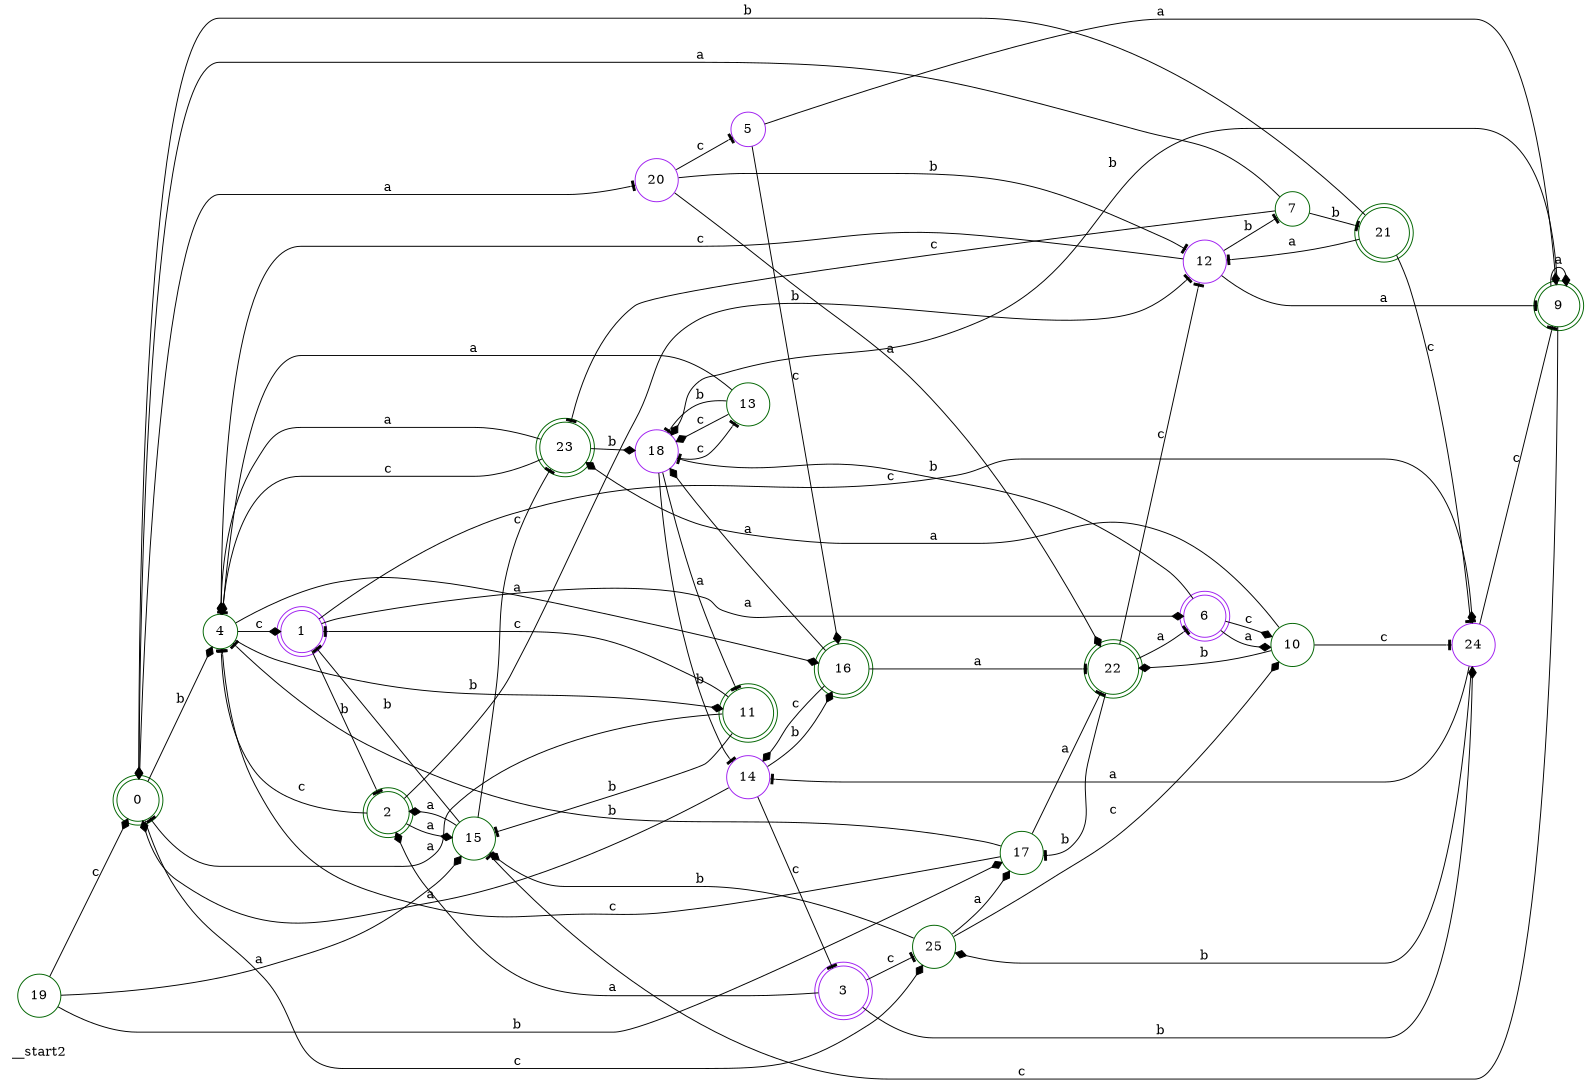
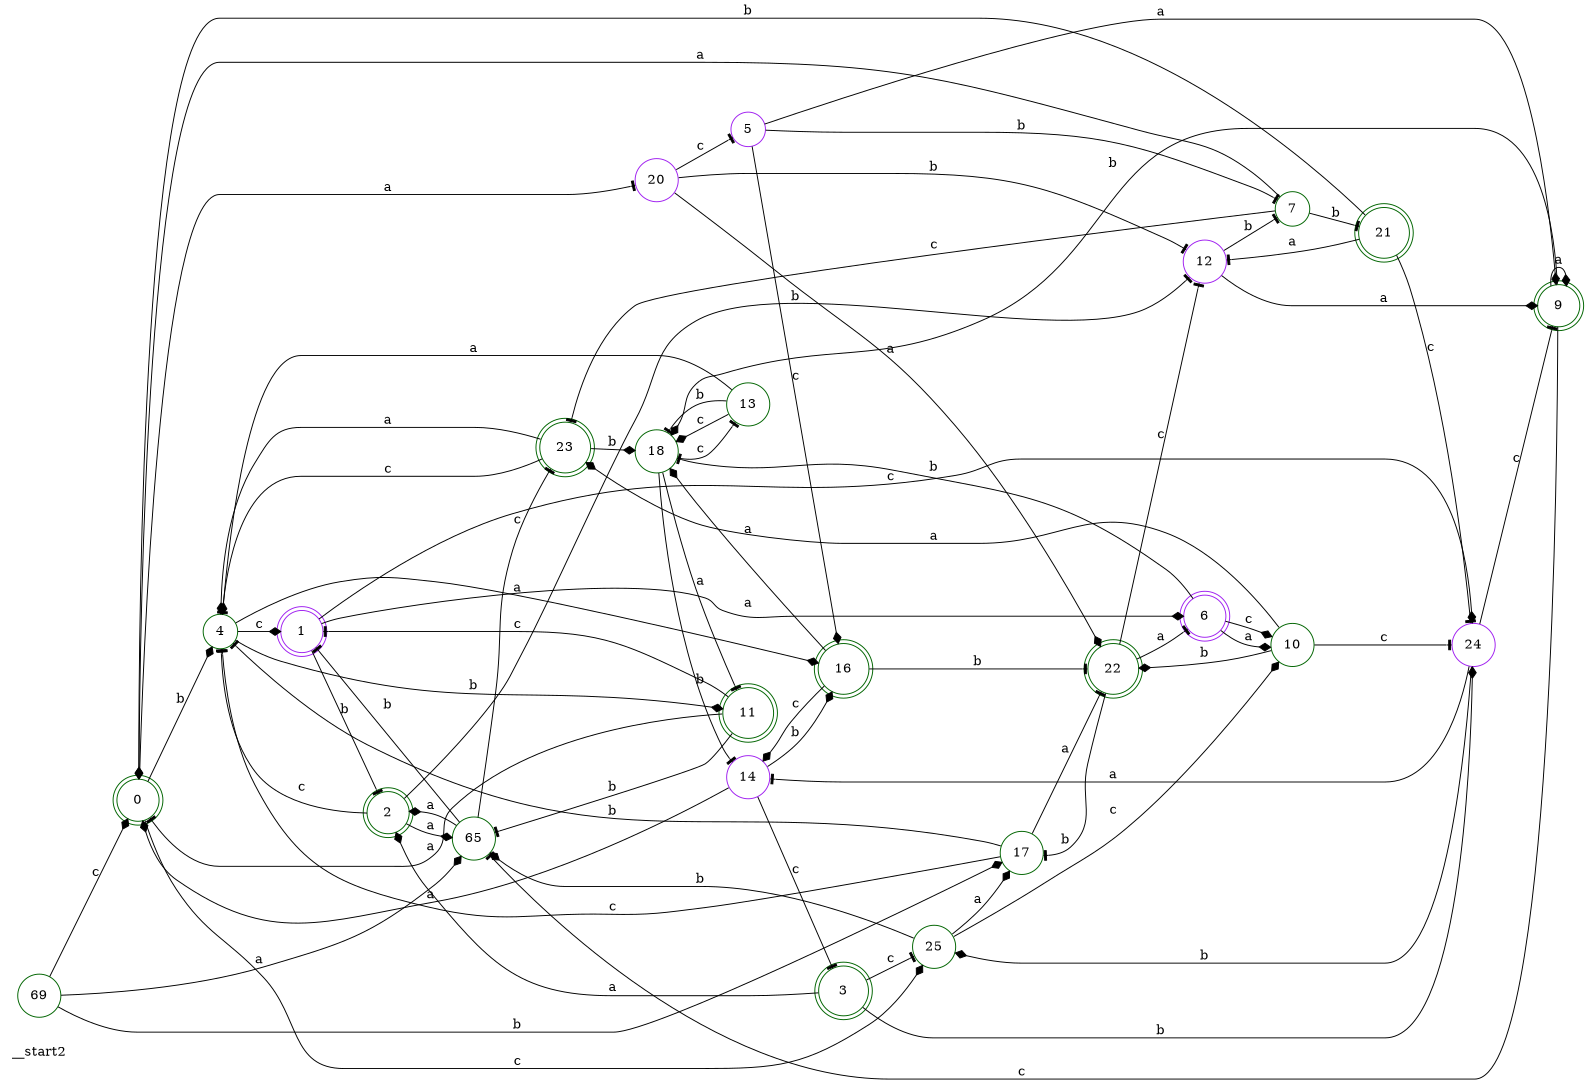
edge "5" -> "7": added, label "b"
edge "12" -> "4": removed, label "c"
edge "12" -> "9": arrowhead tee -> diamond
node "18": color purple -> darkgreen
edge "16" -> "22": label "a" -> "b"
node "15": label "15" -> "65"
node "3": color purple -> darkgreen
node "19": label "19" -> "69"
